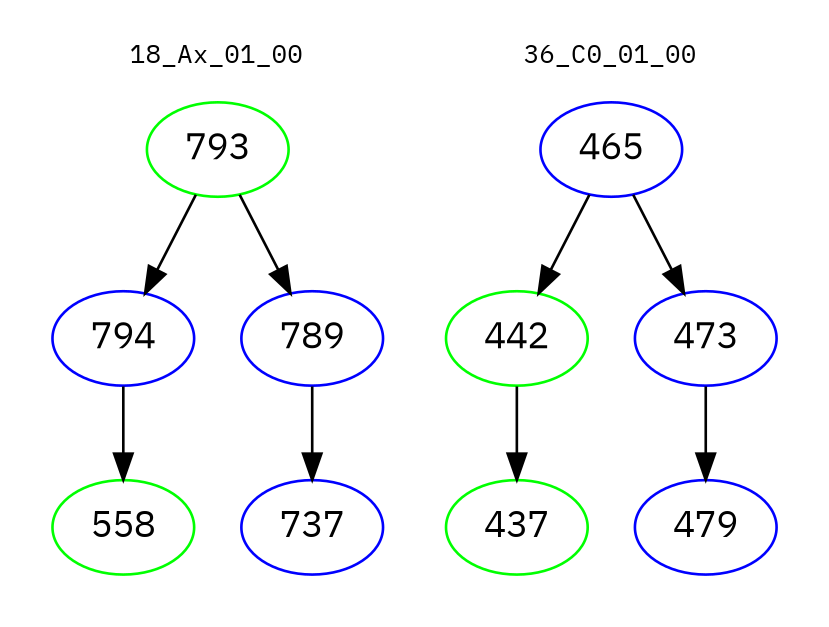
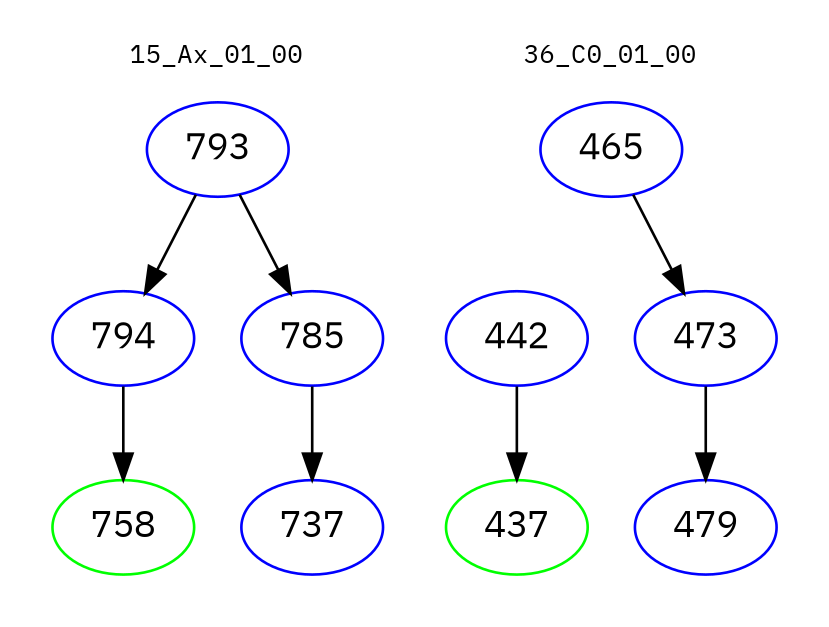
cluster "18_Ax_01_00": label "18_Ax_01_00" -> "15_Ax_01_00"
node "793": color green -> blue
edge "465" -> "442": removed
node "789": label "789" -> "785"
node "442": color green -> blue
node "558": label "558" -> "758"
